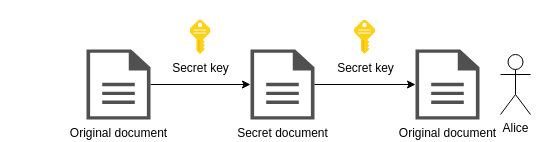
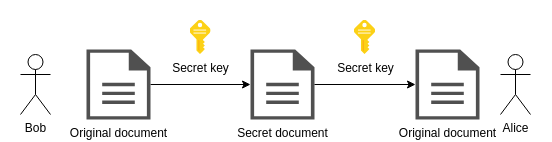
node "Bob": added
